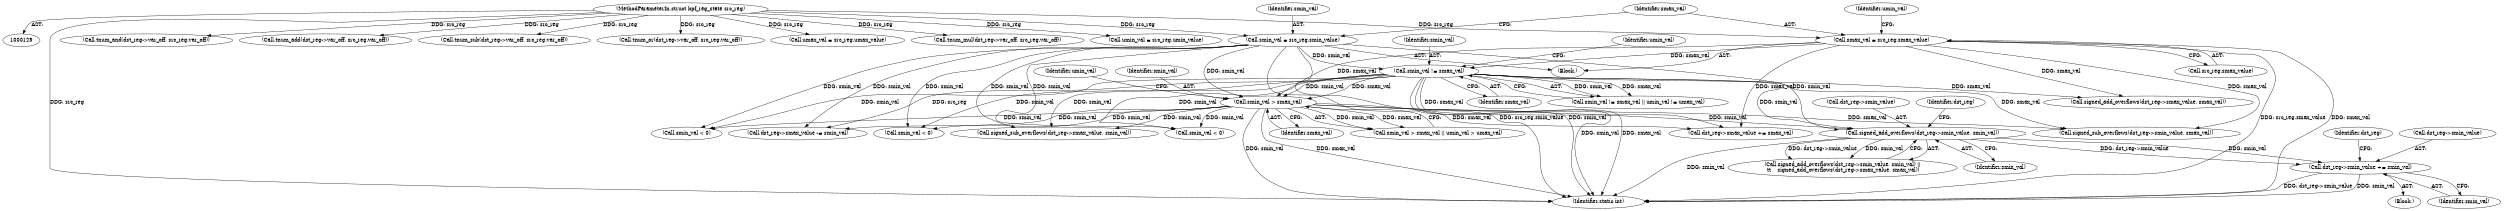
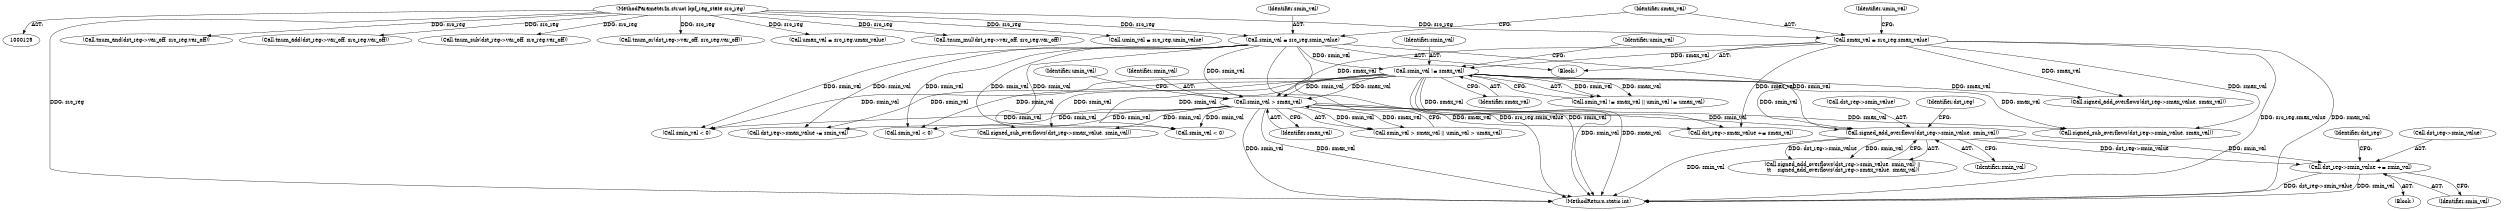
node "(Call,src_reg.smax_value)": removed
edge "(Call,smin_val != smax_val)" -> "(Call,dst_reg->smax_value -= smin_val)": label "DDG: src_reg" -> "DDG: smin_val"
node "(Identifier,static int)": label "(Identifier,static int)" -> "(MethodReturn,static int)"
